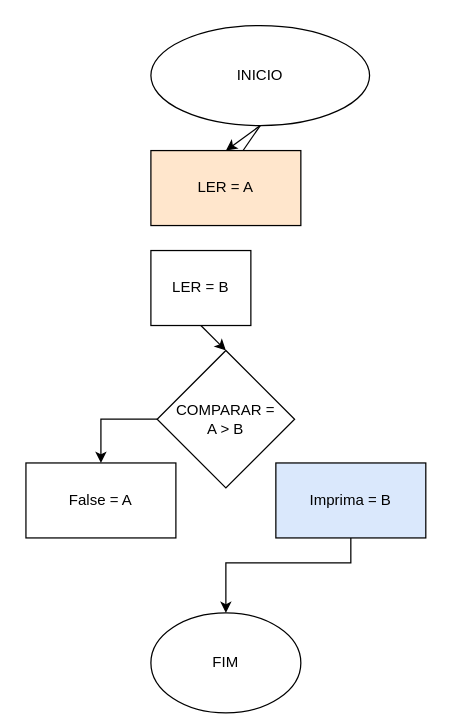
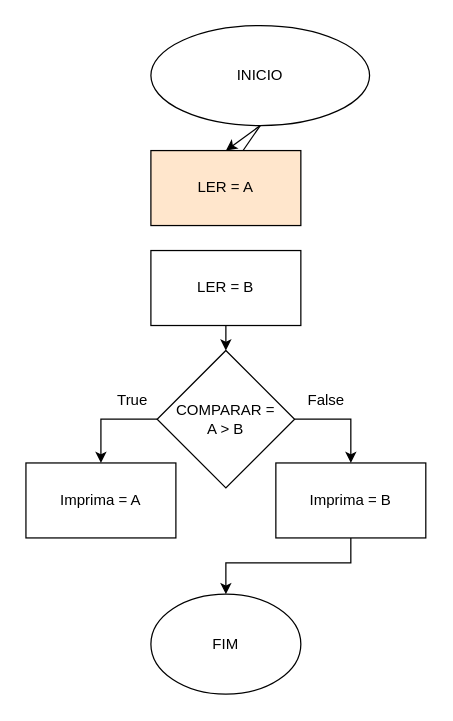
node "LER = B": size 100x75 -> 150x75
node "True": added
node "False": added
edge "COMPARAR = A > B" -> "Imprima = B": added
node "False = A": label "False = A" -> "Imprima = A"
node "Imprima = B": fillcolor #dae8fc -> #ffffff
node "FIM": moved (226, 663) -> (226, 644)
